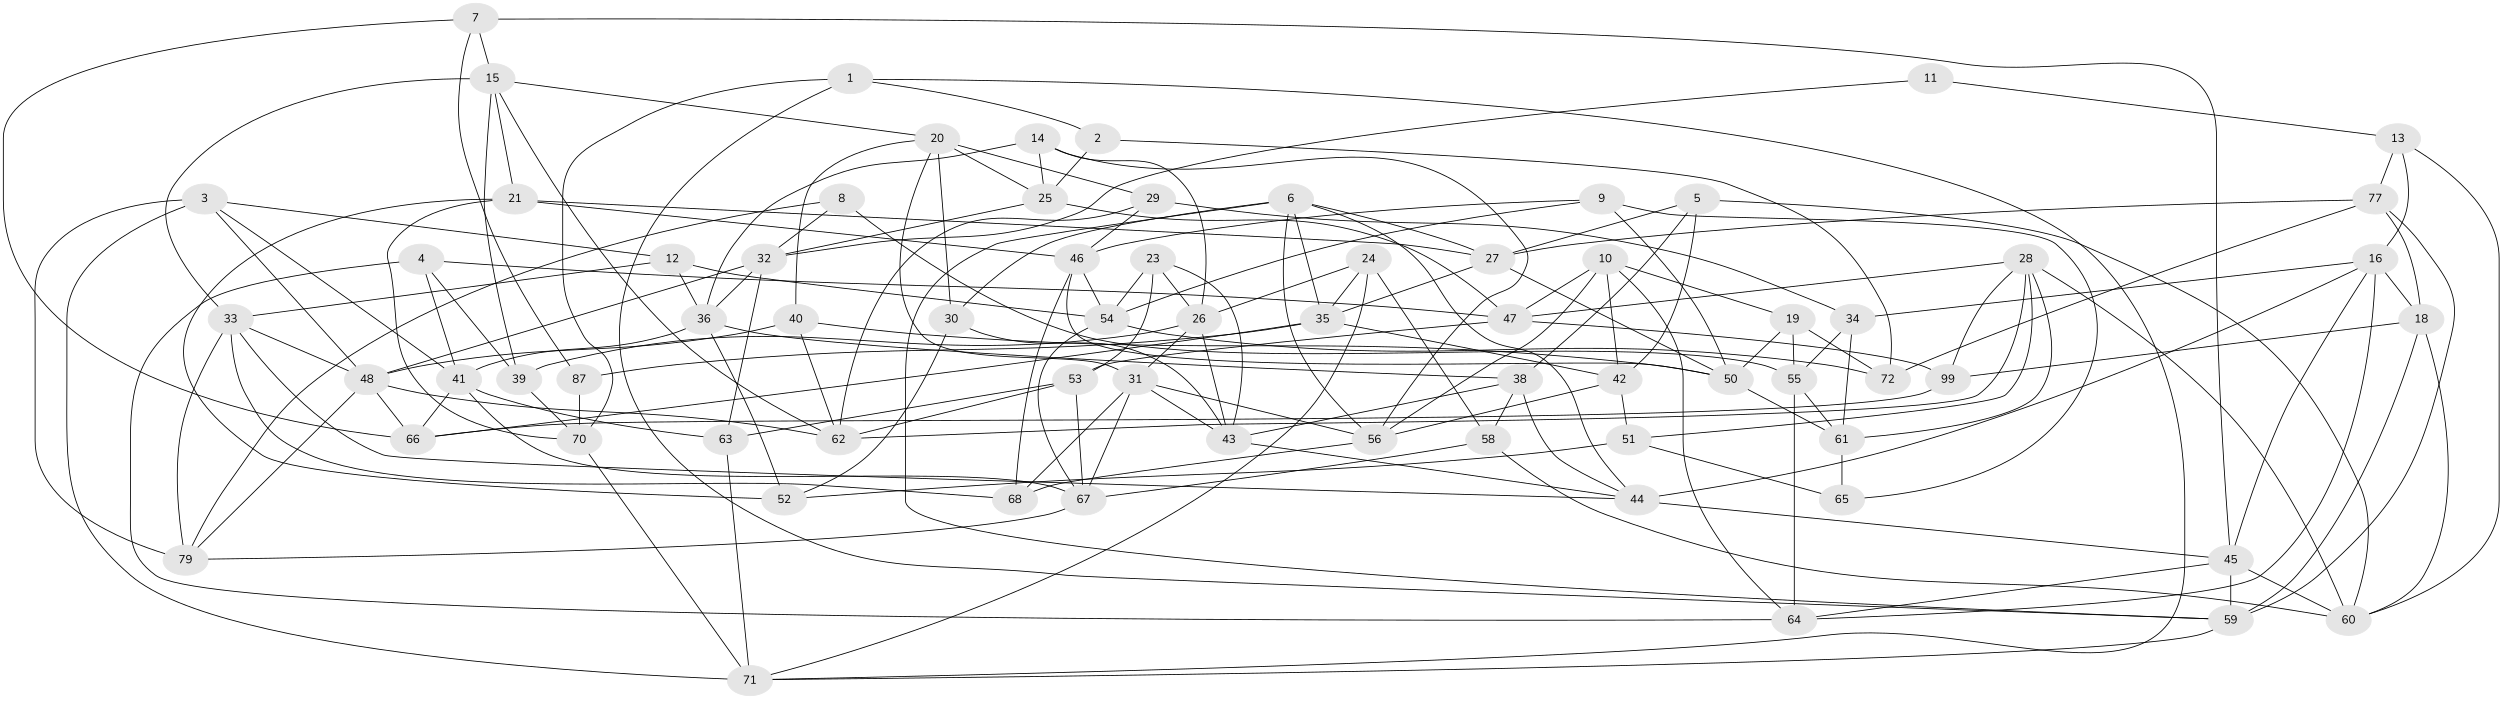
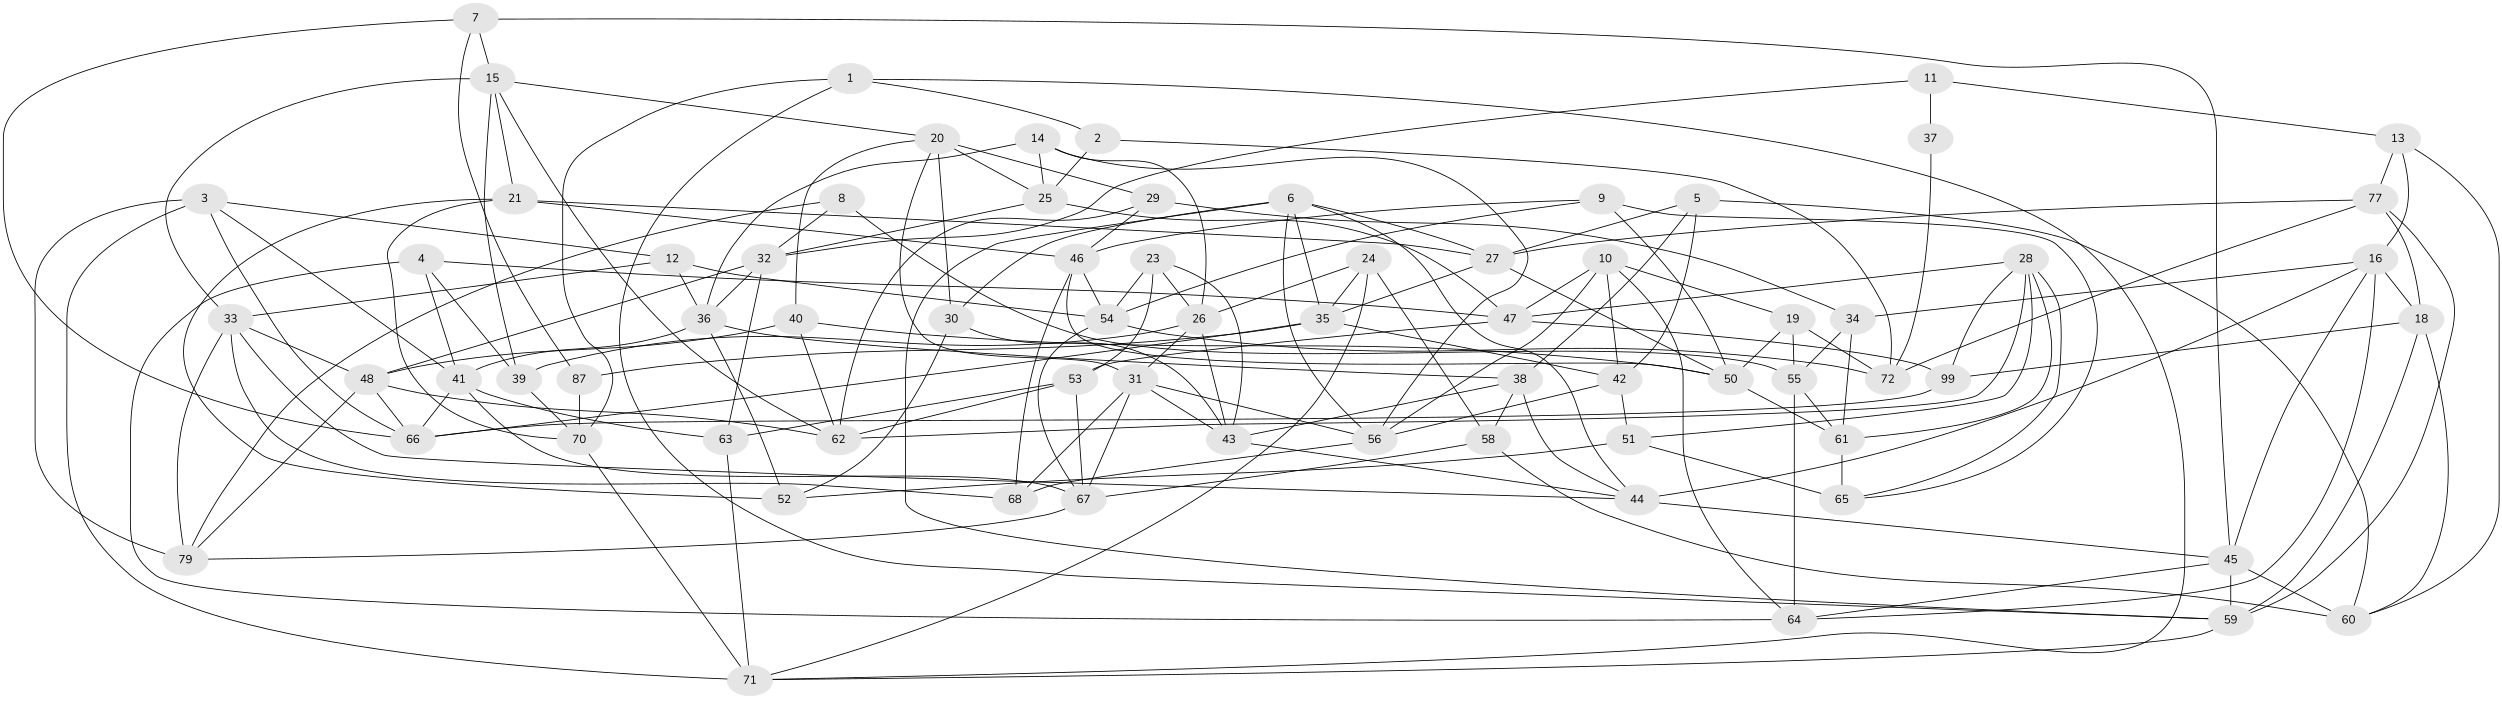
node "37": added
edge "3" -- "48": now "3" -- "66"
edge "28" -- "60": now "28" -- "65"
